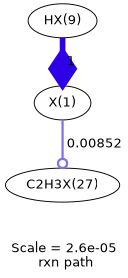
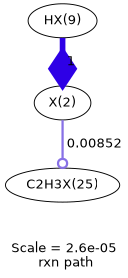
node "X(1)": label "X(1)" -> "X(2)"
node "C2H3X(27)": label "C2H3X(27)" -> "C2H3X(25)"
